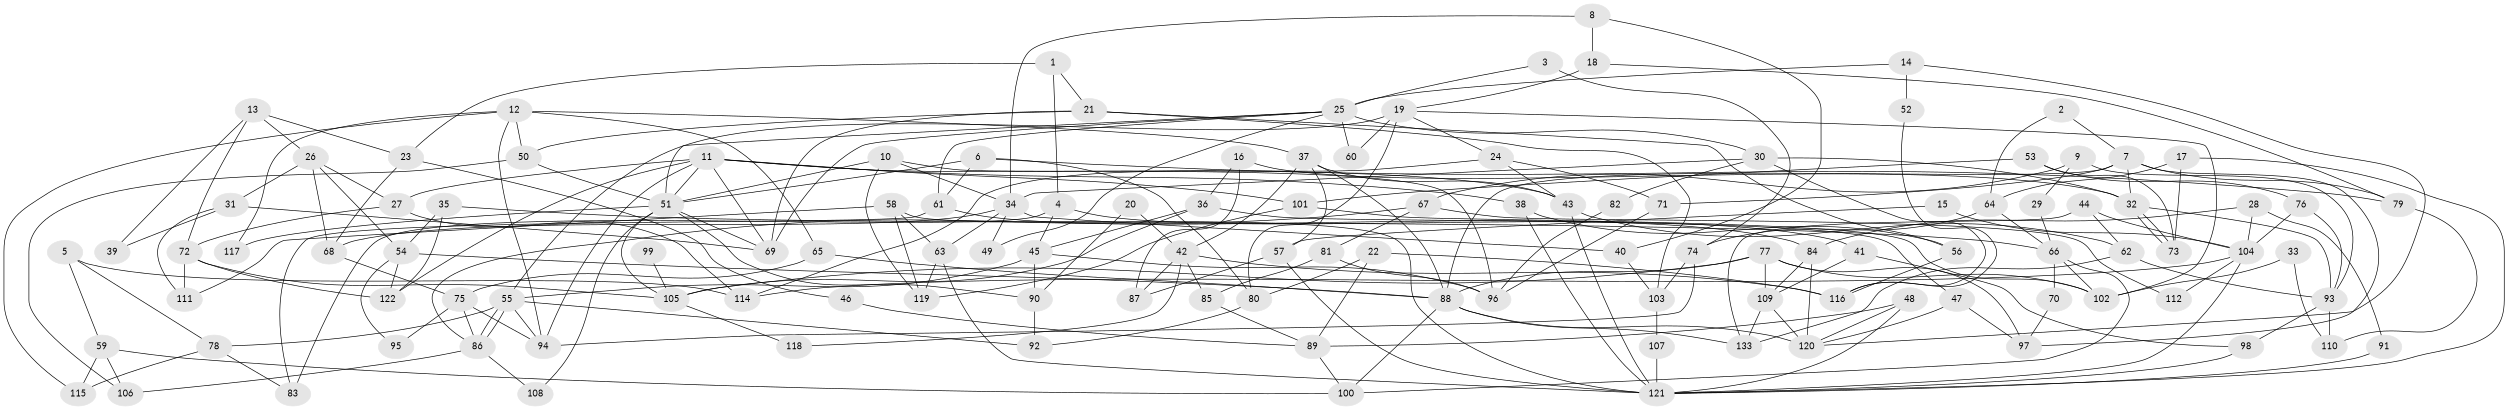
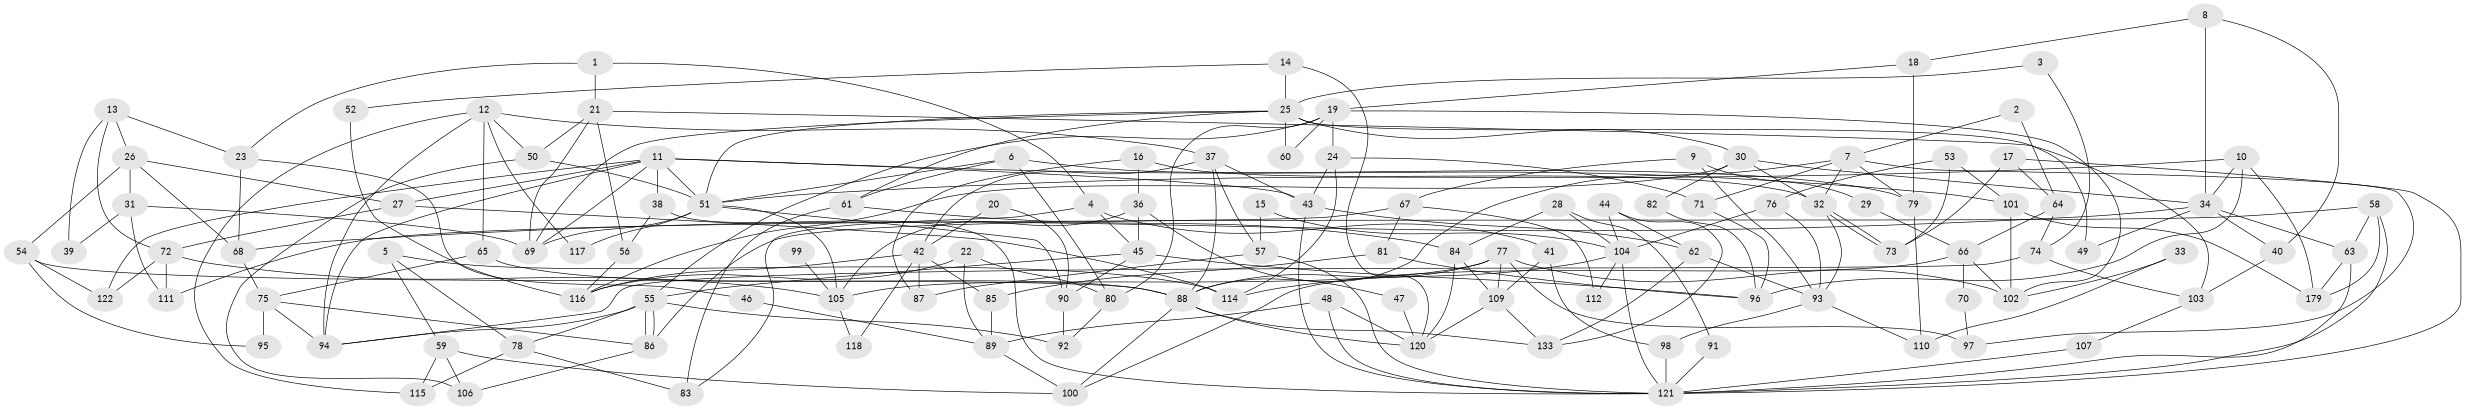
node "35": removed
node "119": label "119" -> "179"
edge "47" -- "97": removed
node "108": removed
